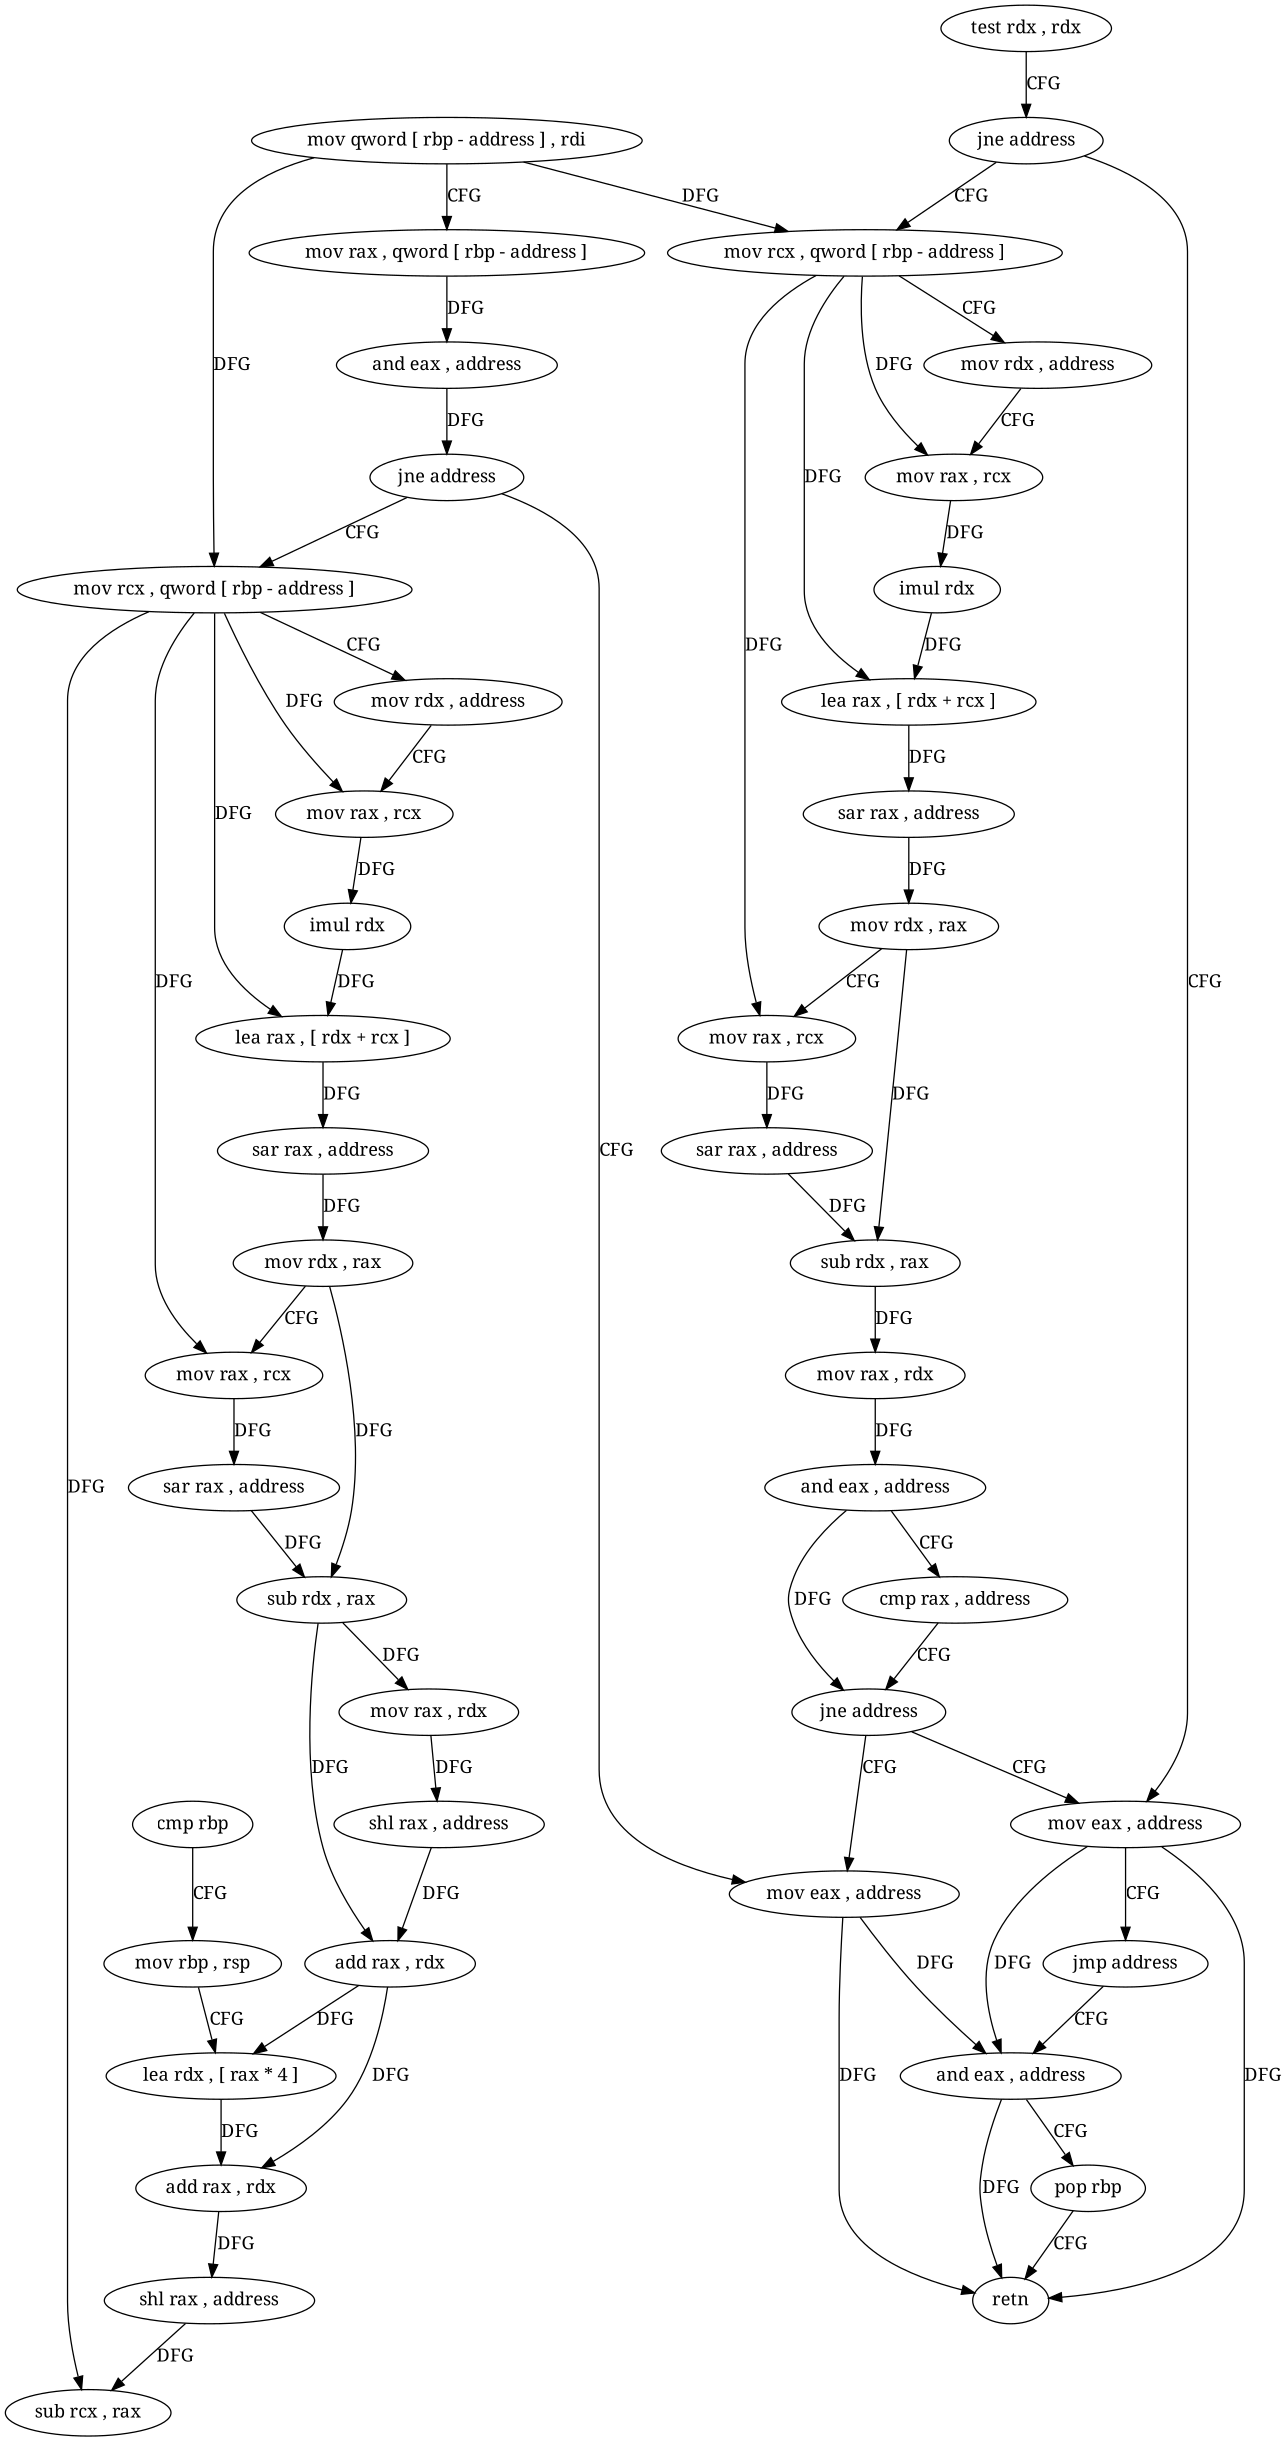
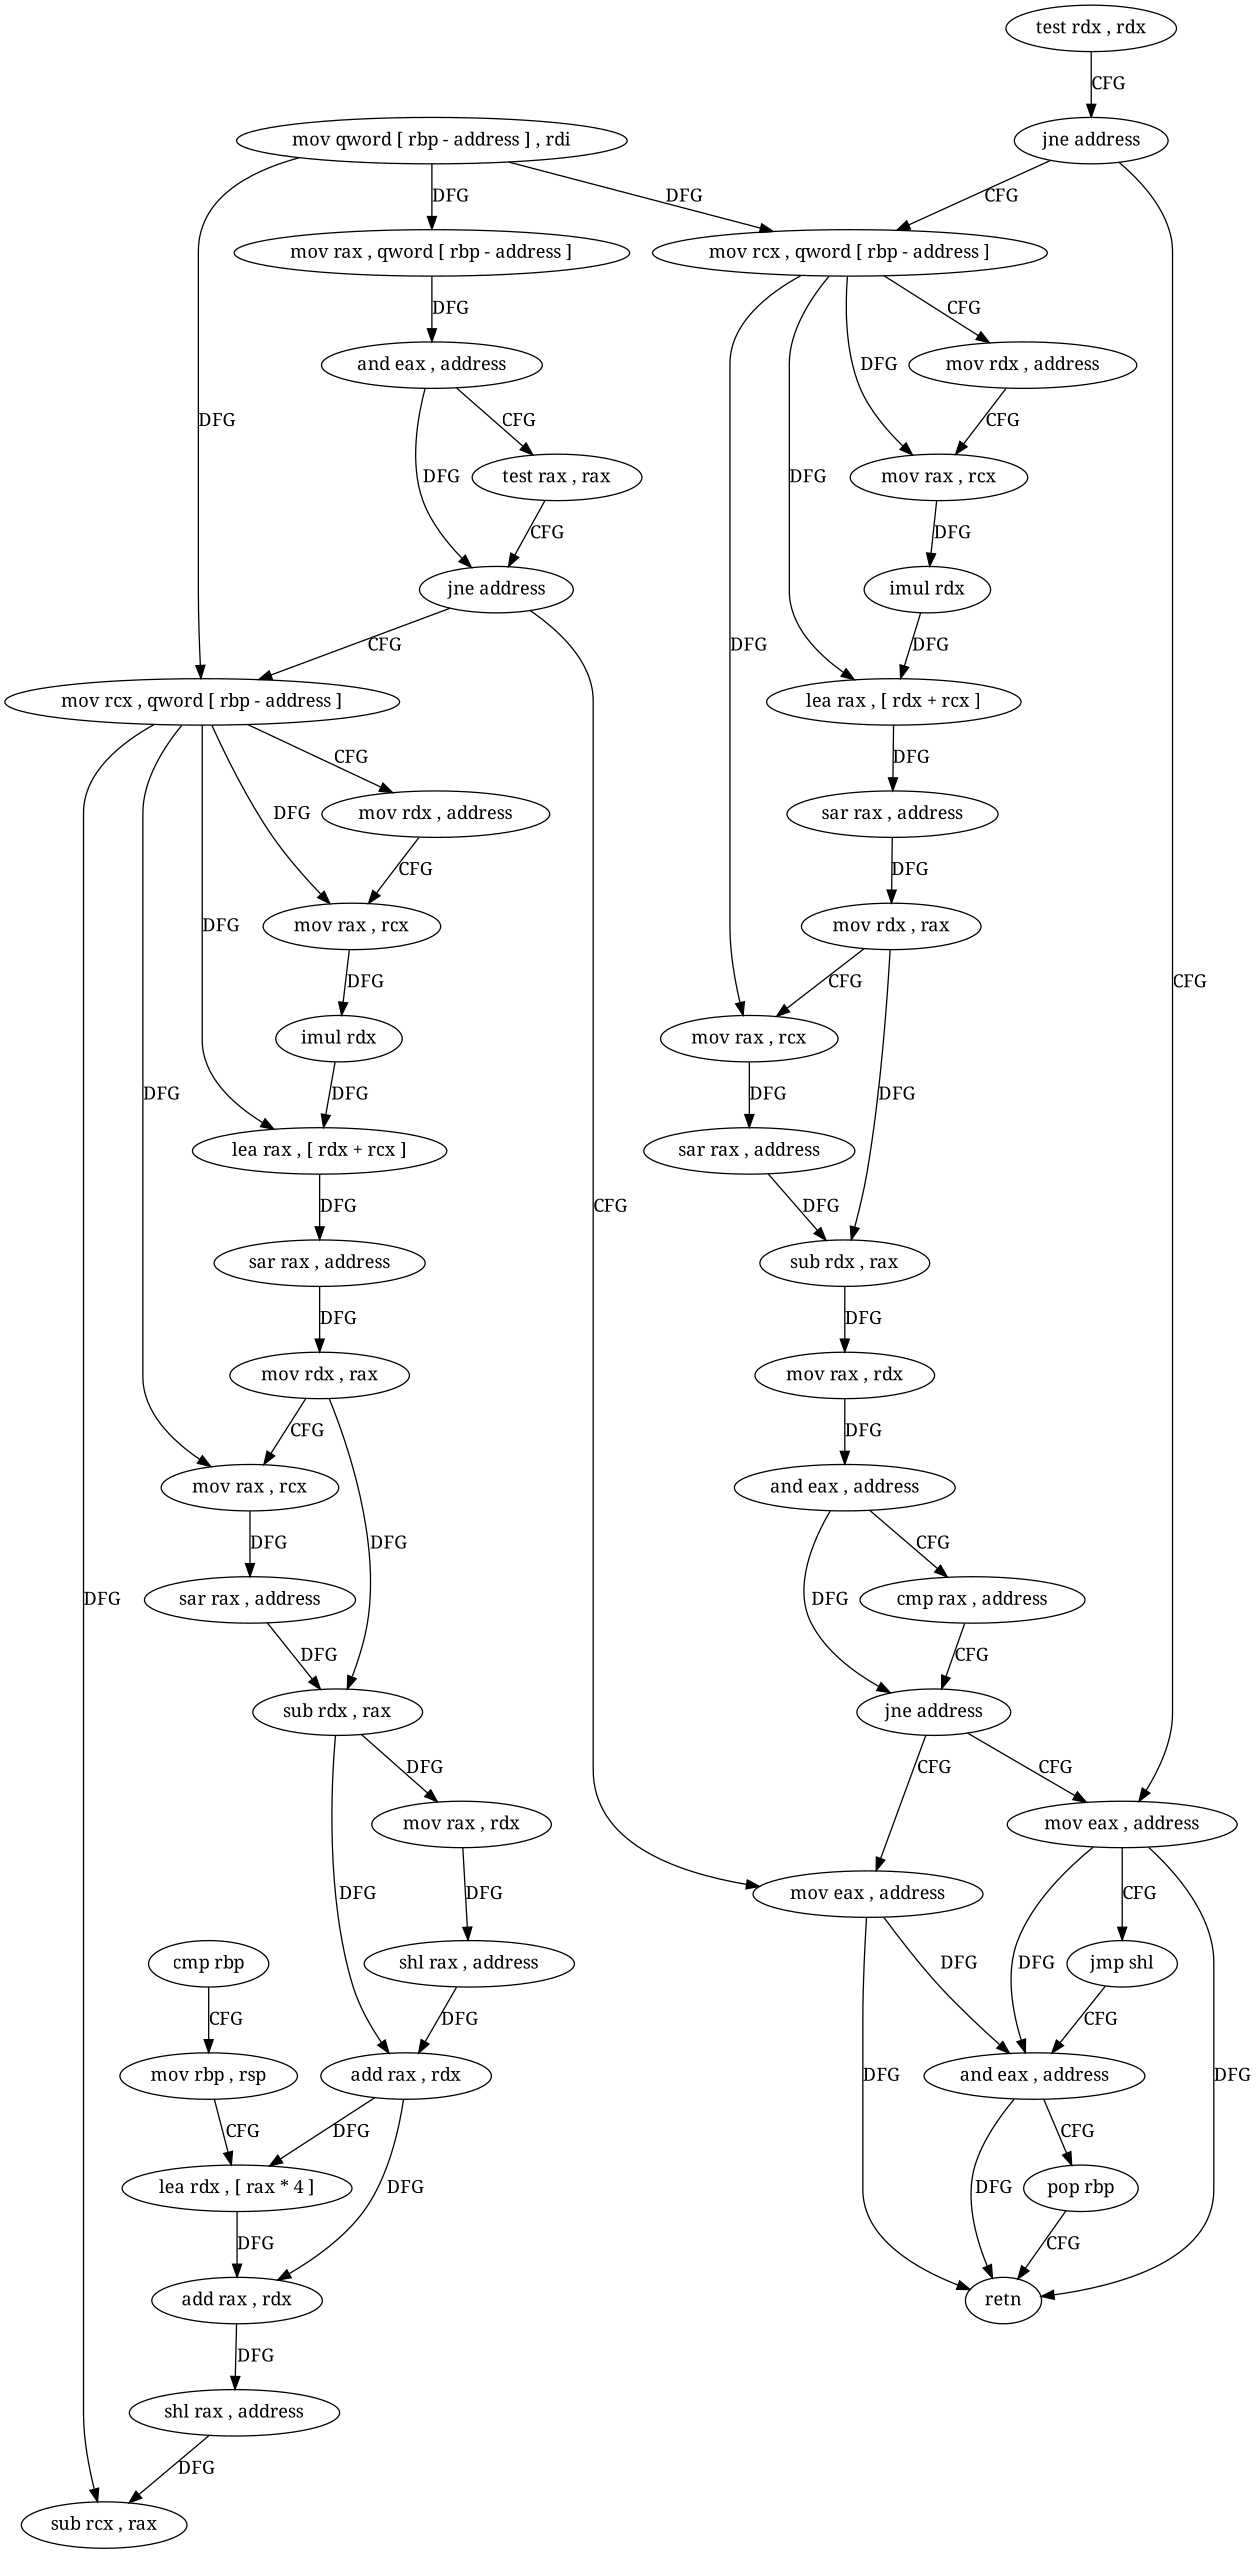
edge "mov qword [ rbp - address ] , rdi" -> "mov rax , qword [ rbp - address ]": label "CFG" -> "DFG"
node "test rax , rax": added
node "jmp address": label "jmp address" -> "jmp shl"
